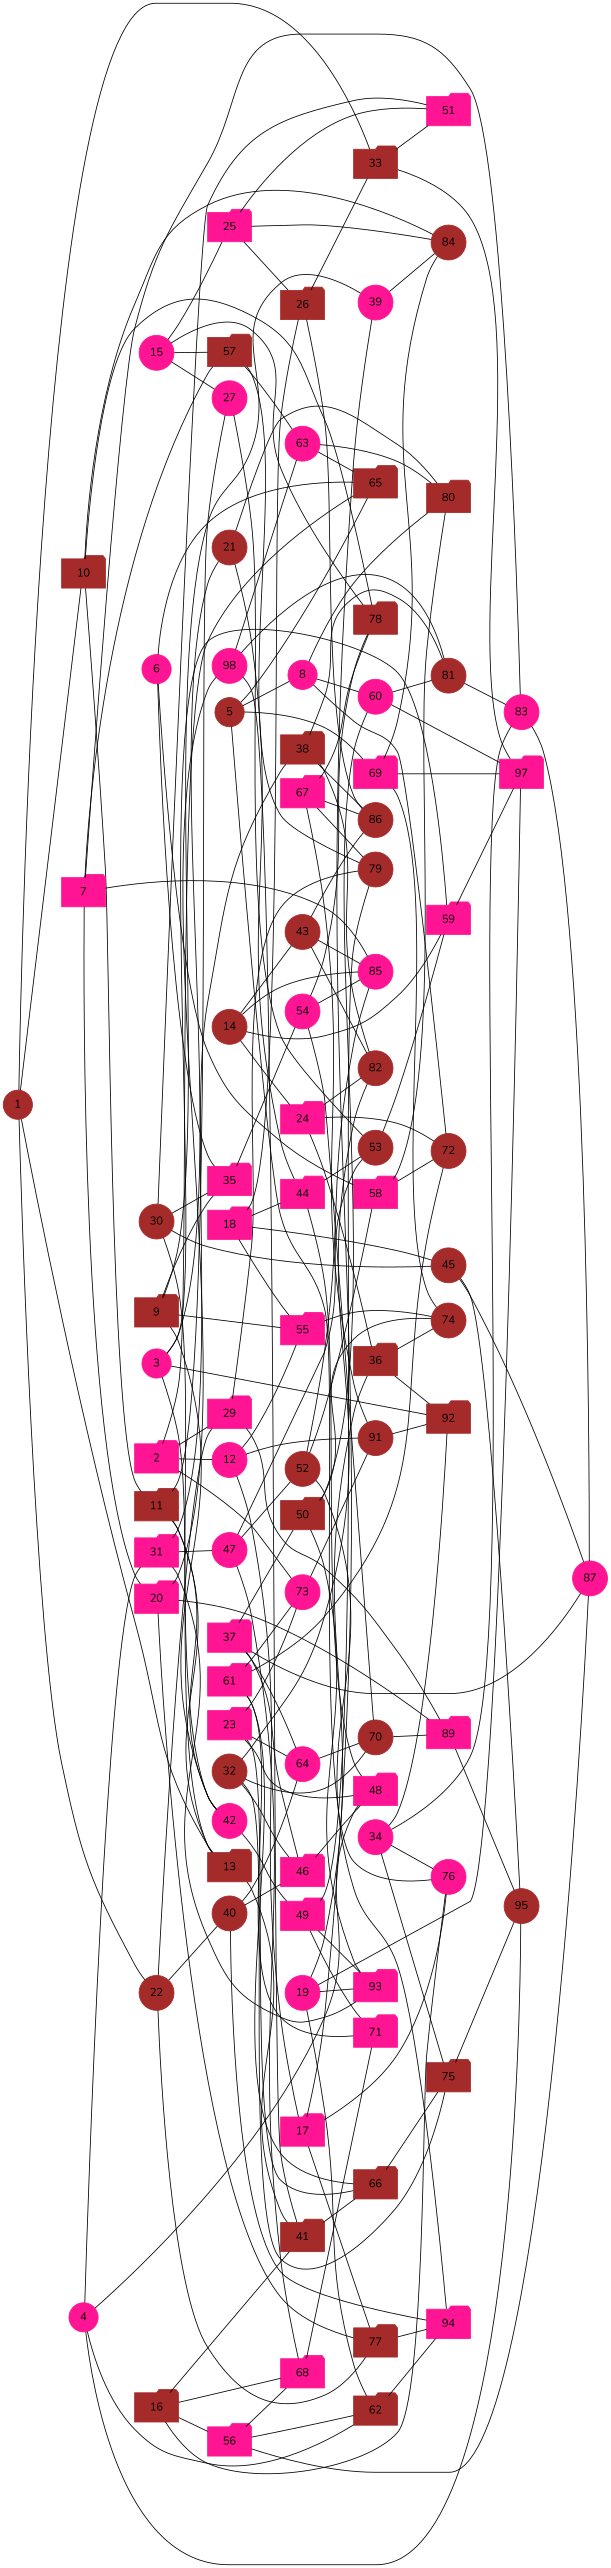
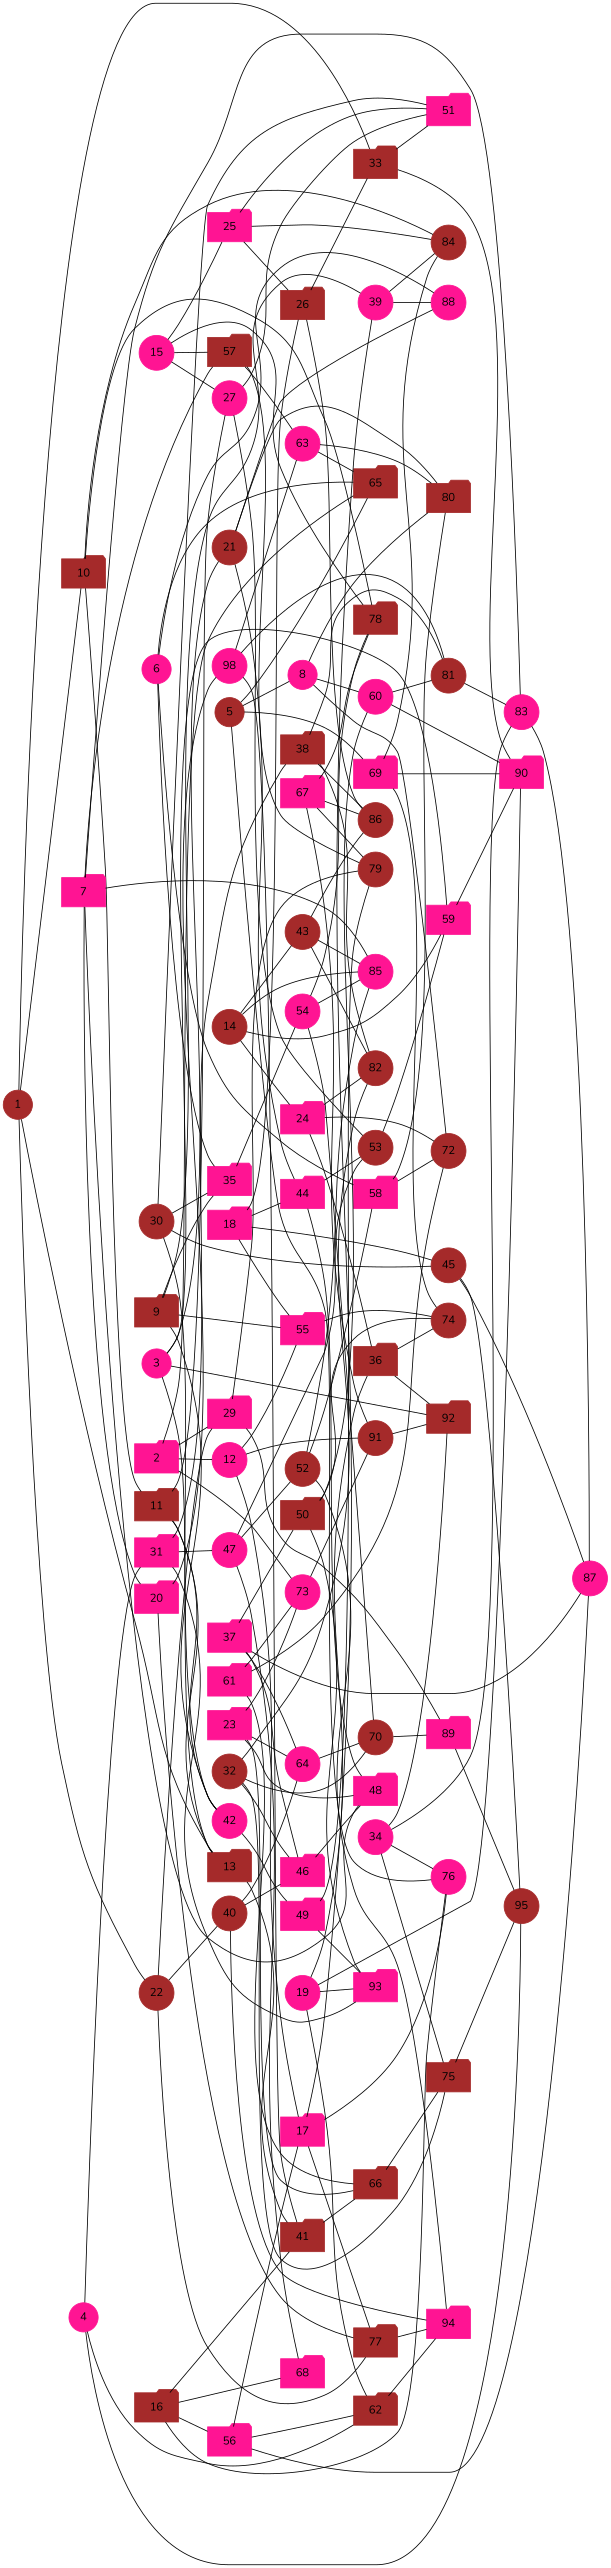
edge "51" -- "27": added
node "88": added
node "97": label "97" -> "90"
edge "20" -- "89": removed
node "71": removed
edge "48" -- "4": now "48" -- "7"
edge "68" -- "56": now "17" -- "56"
